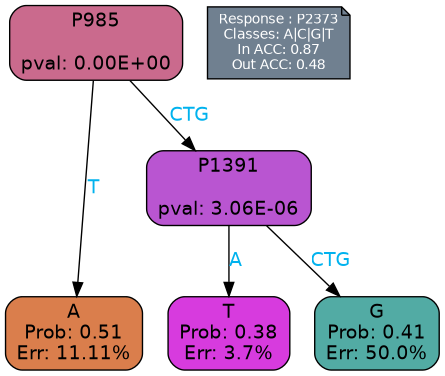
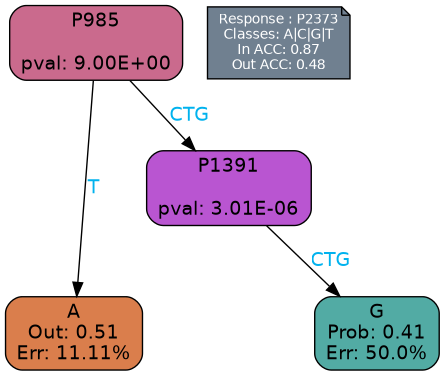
node "P985 pval: 0.00E+00": label "P985 pval: 0.00E+00" -> "P985 pval: 9.00E+00"
node "P1391 pval: 3.06E-06": label "P1391 pval: 3.06E-06" -> "P1391 pval: 3.01E-06"
node "A Prob: 0.51 Err: 11.11%": label "A Prob: 0.51 Err: 11.11%" -> "A Out: 0.51 Err: 11.11%"
node "T Prob: 0.38 Err: 3.7%": removed
